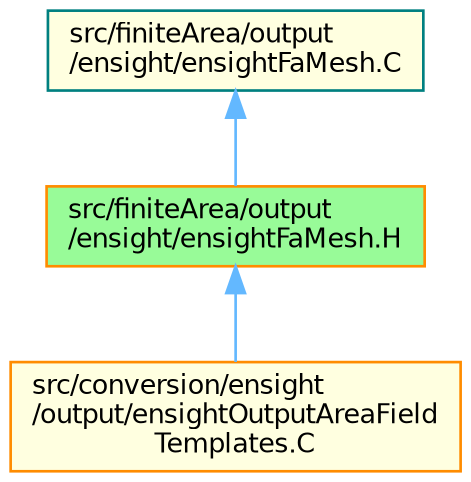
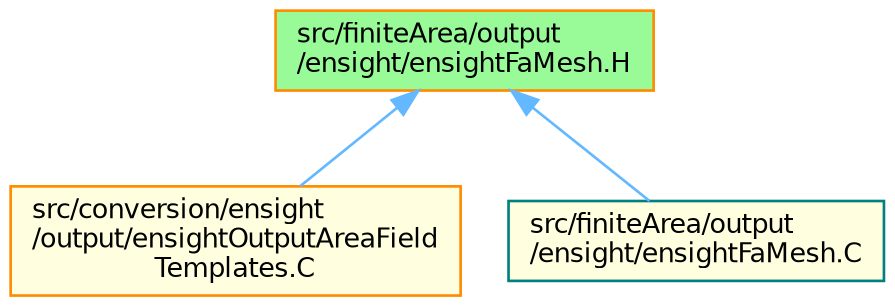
edge "src/finiteArea/output /ensight/ensightFaMesh.H" -> "src/finiteArea/output /ensight/ensightFaMesh.C": reversed
